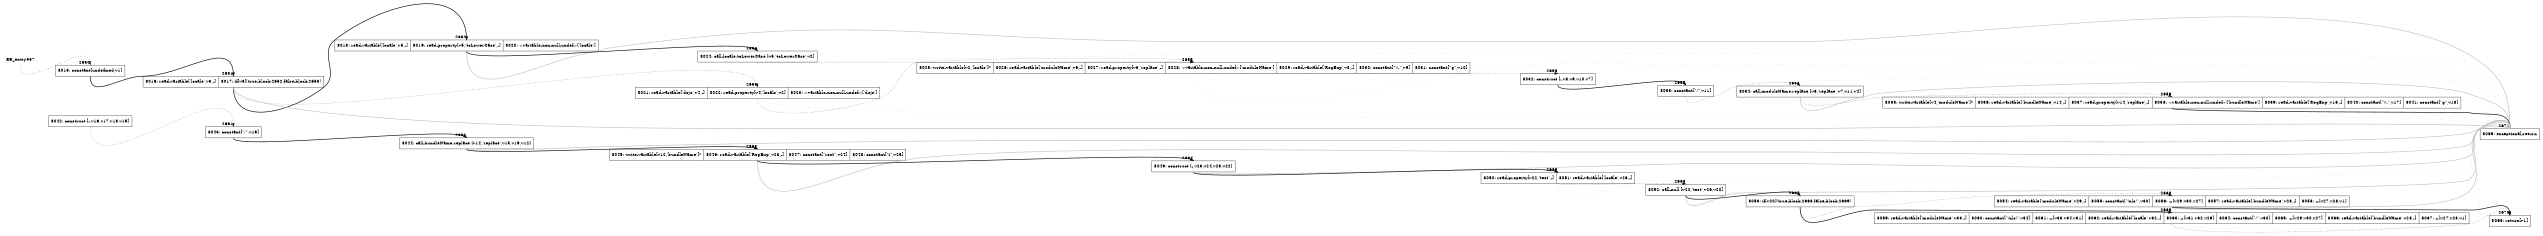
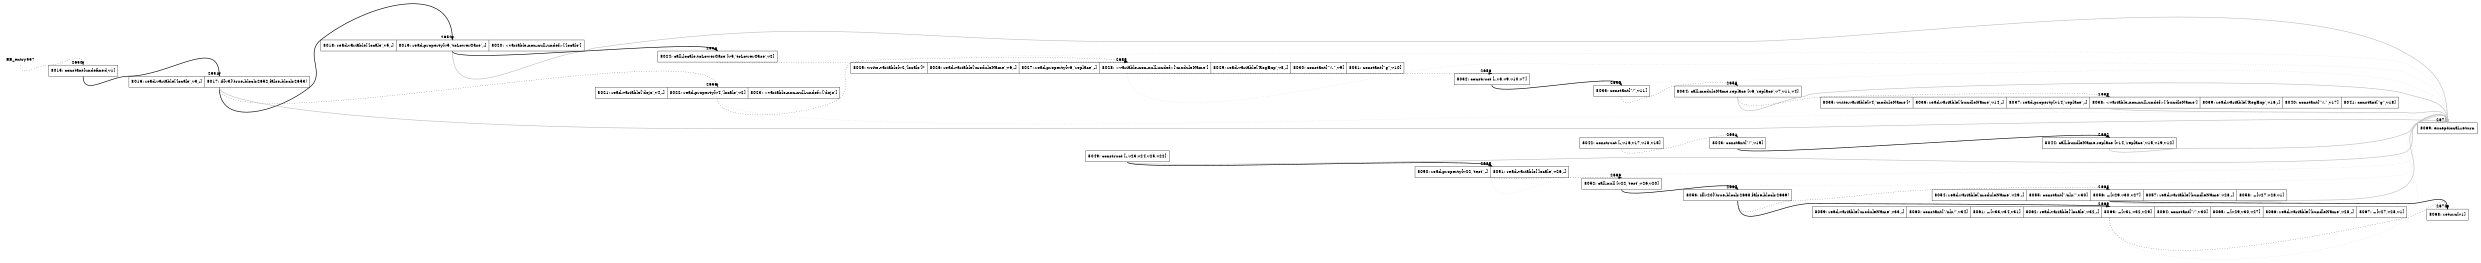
edge "8035: write-variable[v4,'moduleName']*" -> "8069: exceptional-return": color black -> gray
node "8045: write-variable[v12,'bundleName']*": removed
edge "8052: call-null [v22,'test',v26,v20]" -> "8069: exceptional-return": style bold -> dotted
